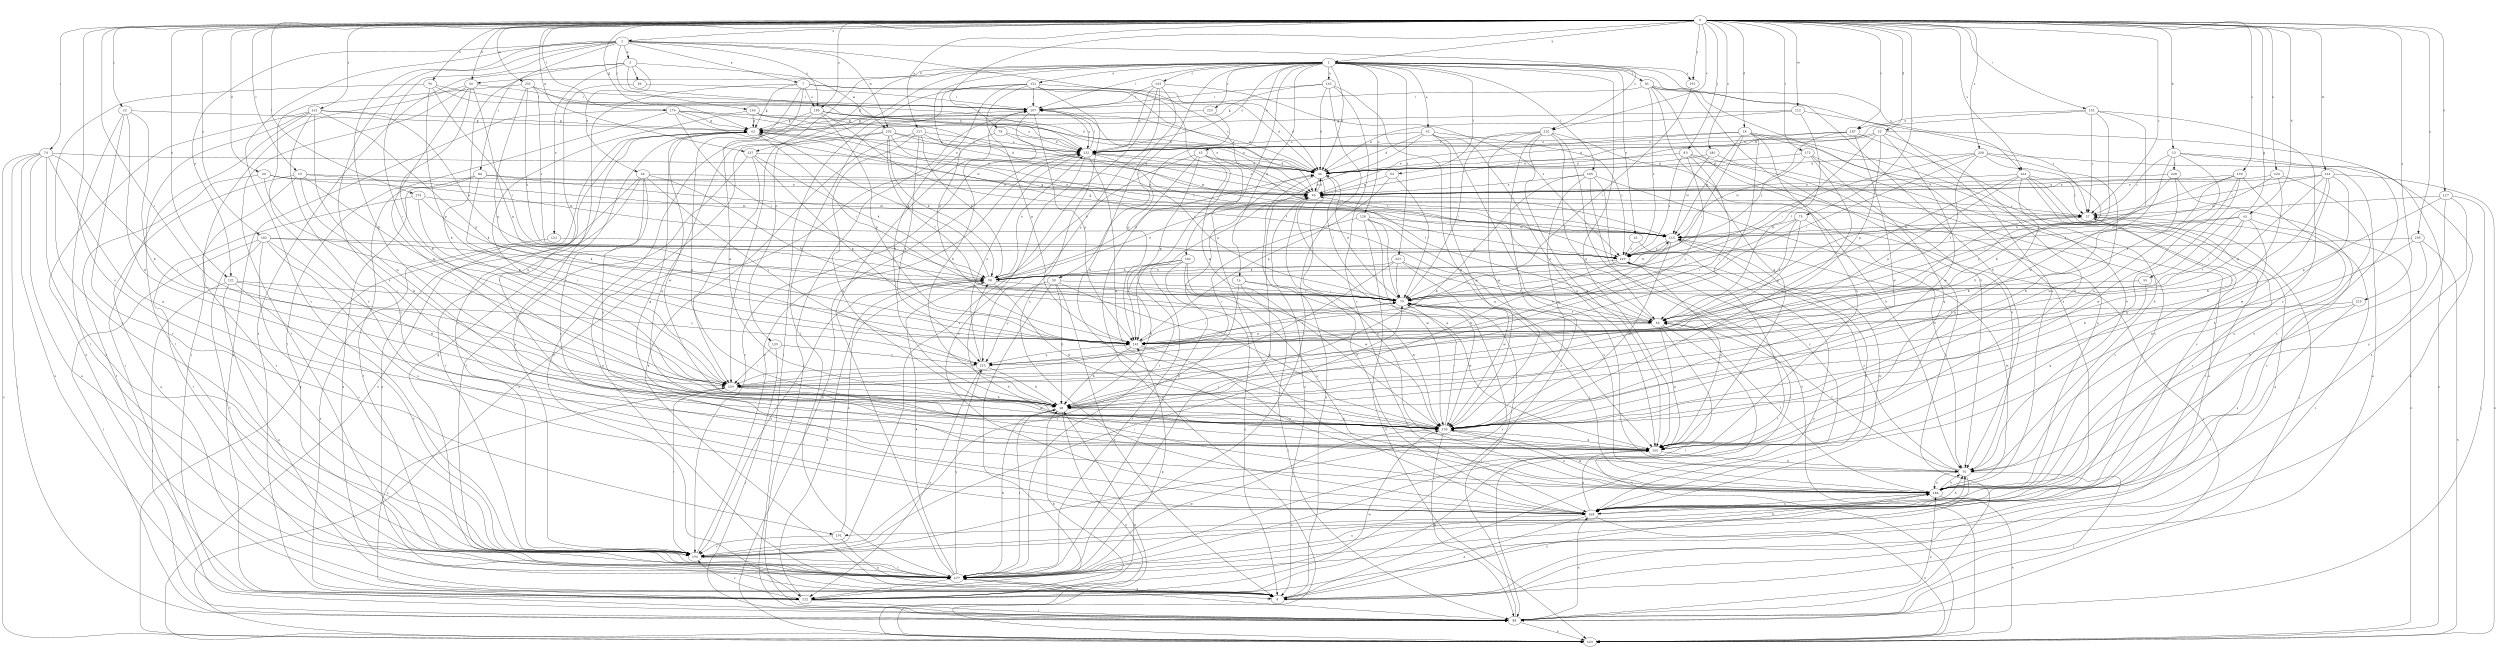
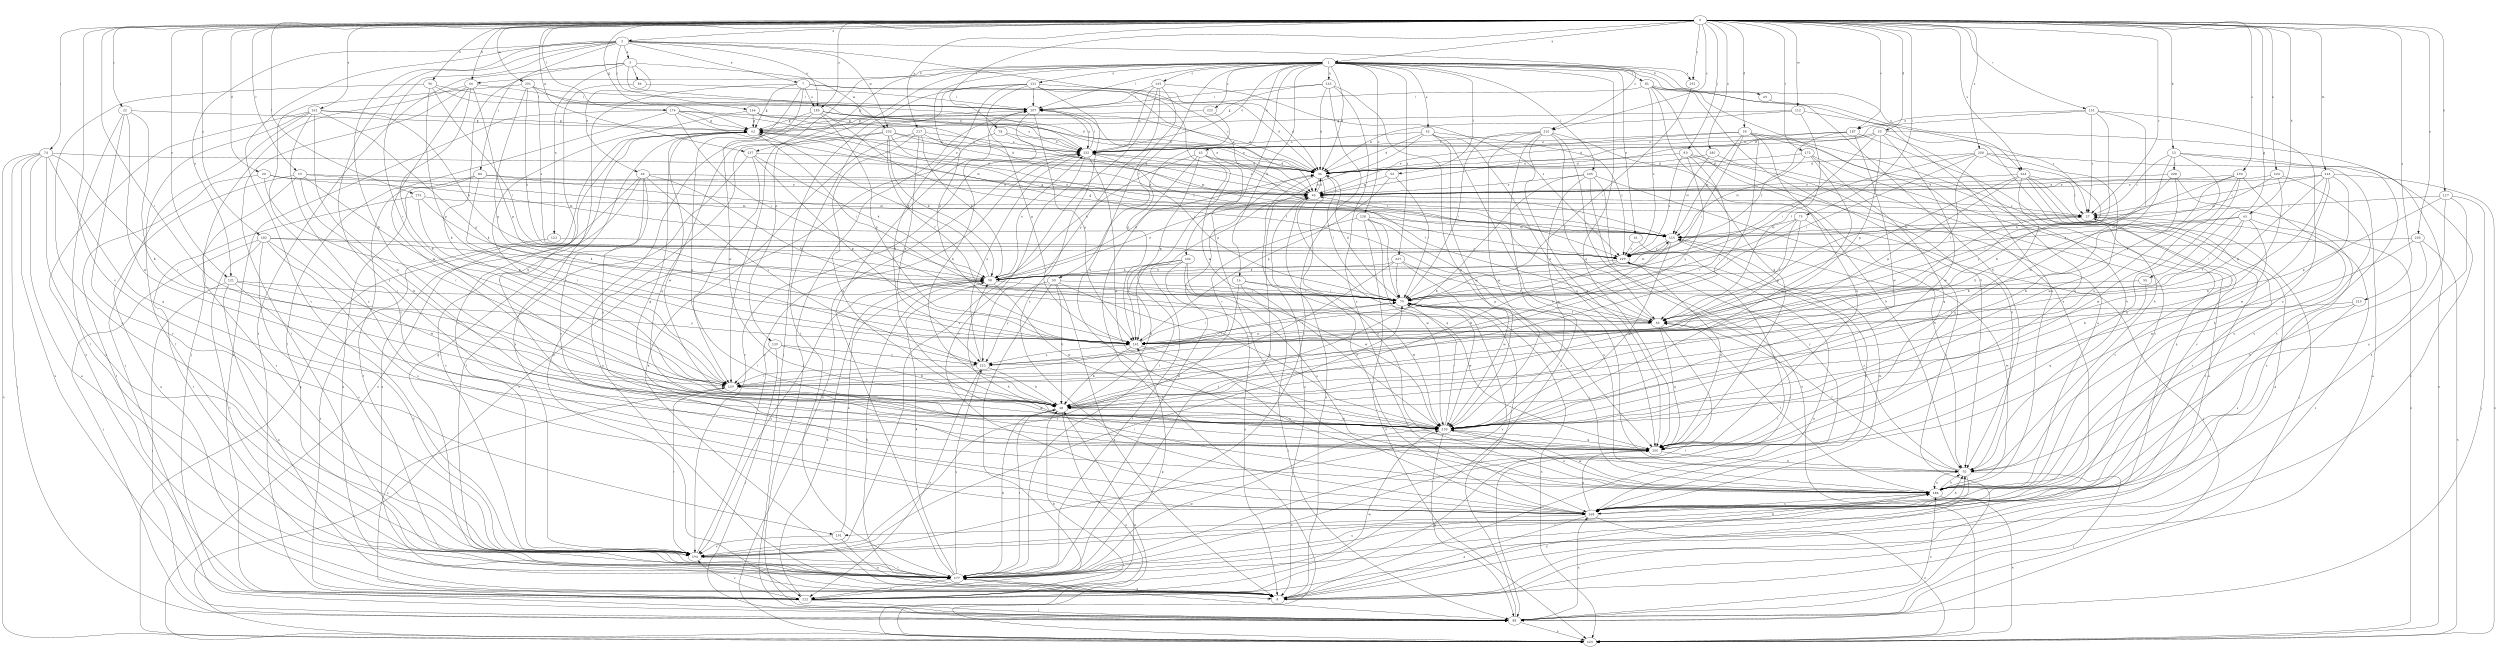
node "69": added
edge "159" -> "18": now "139" -> "18"
edge "53" -> "123": now "79" -> "123"
edge "8" -> "98": added, label "k"
